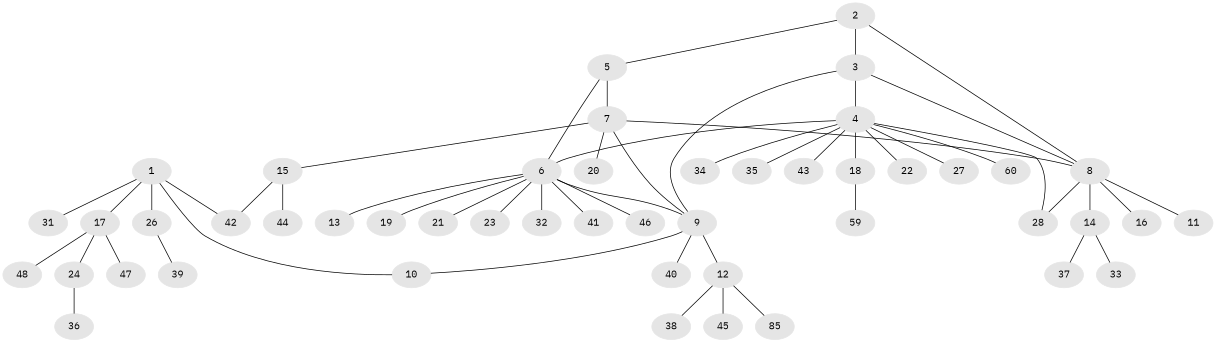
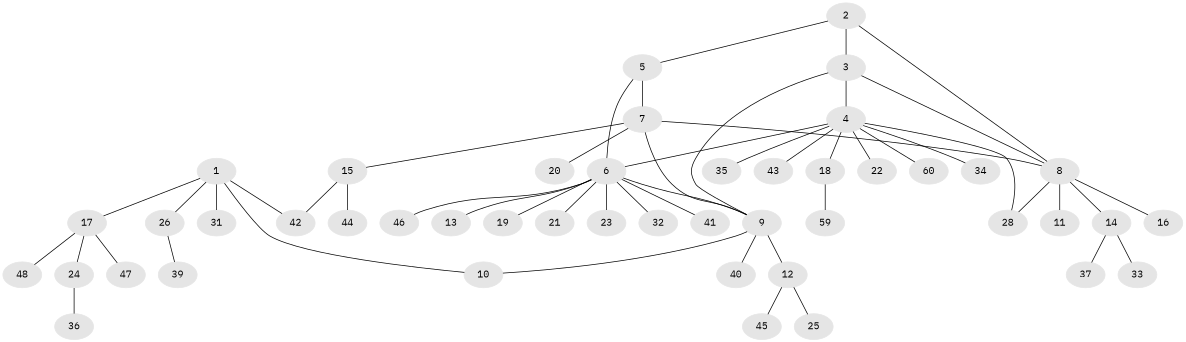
node "27": removed
node "38": removed
node "85": label "85" -> "25"
